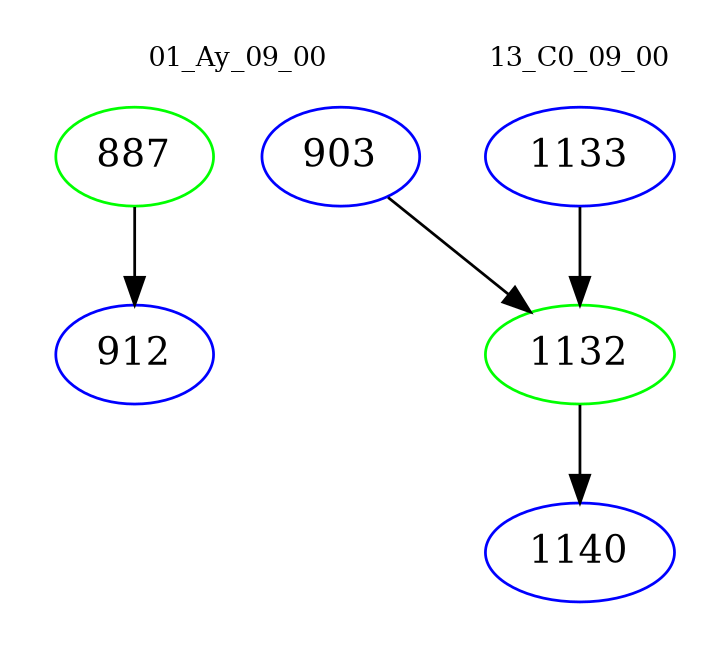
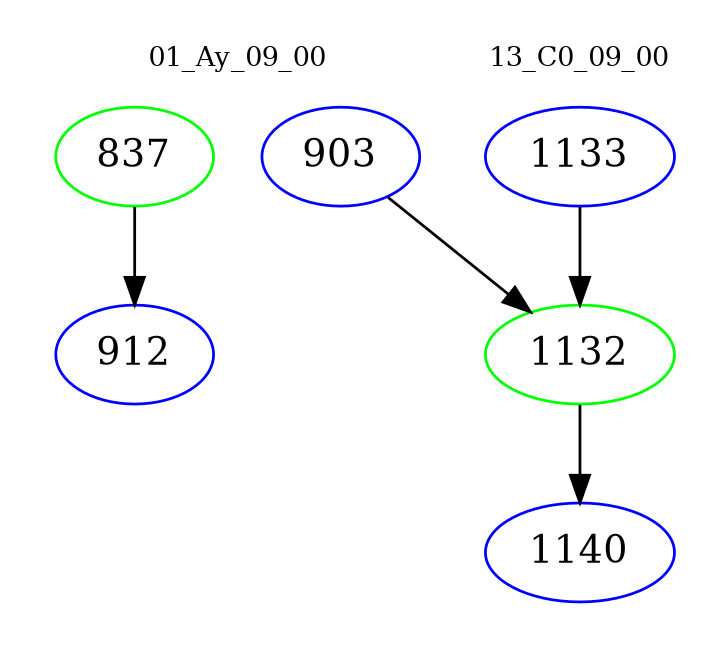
node "887": label "887" -> "837"
